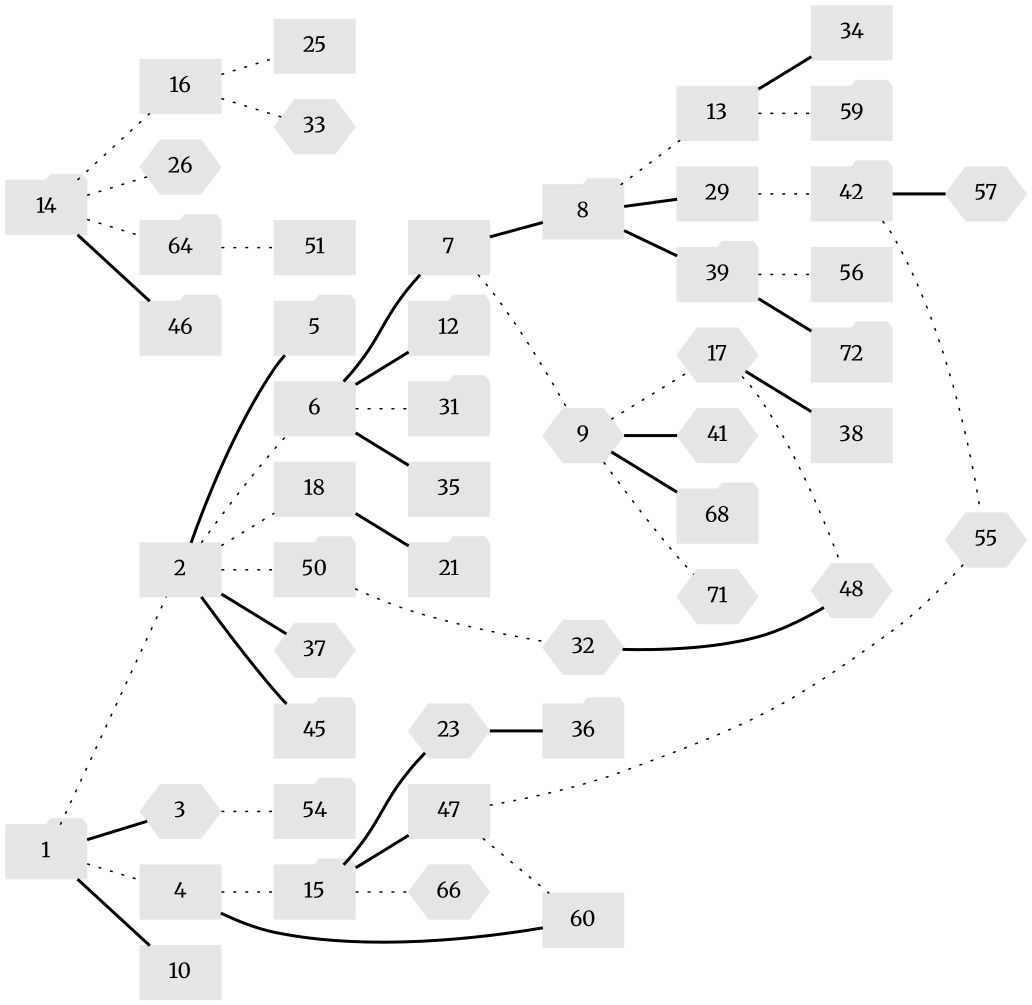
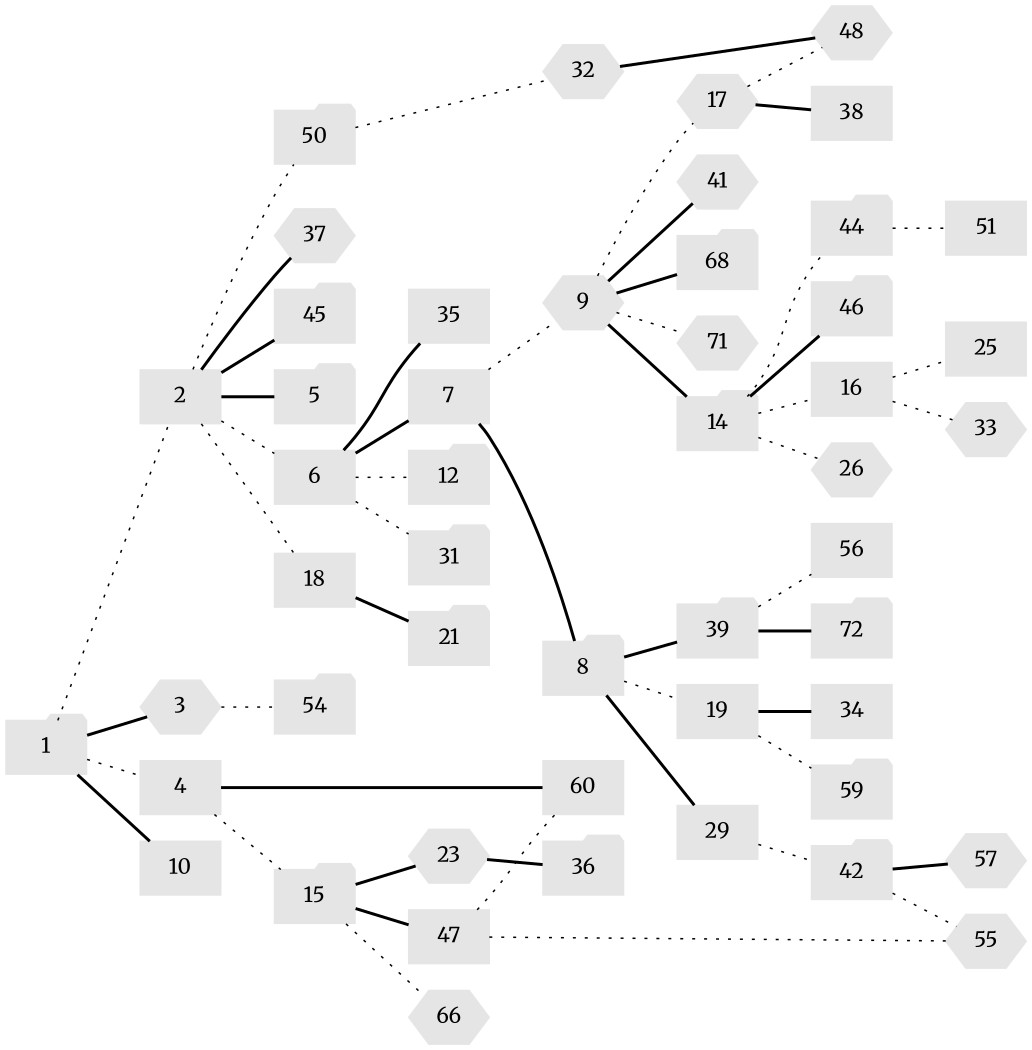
node "13": label "13" -> "19"
node "64": label "64" -> "44"
edge "9" -- "14": added
edge "12" -- "6": style bold -> dotted
